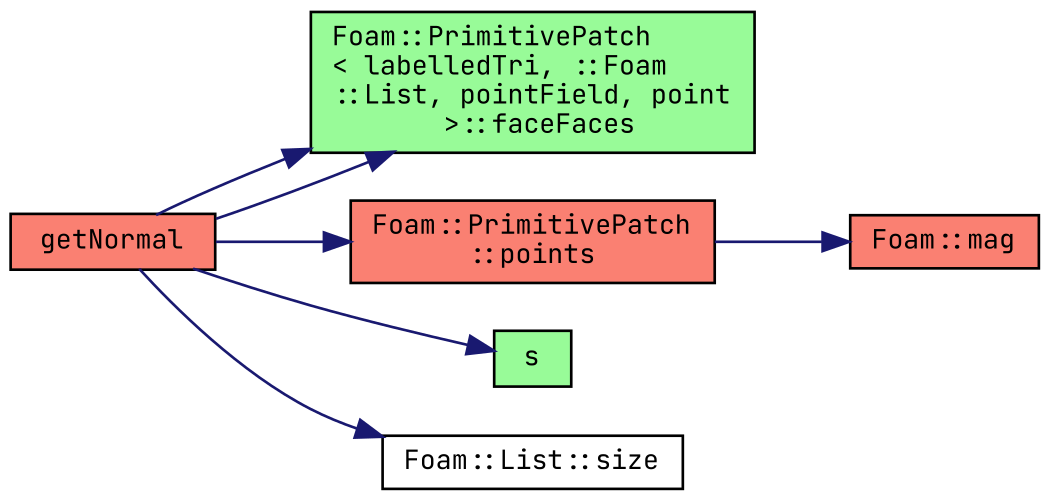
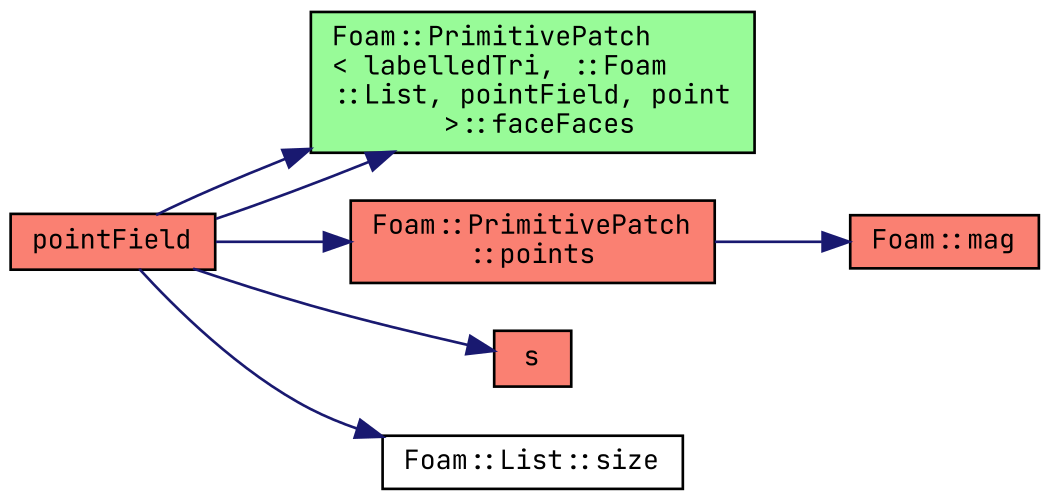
node "getNormal": label "getNormal" -> "pointField"
node "s": fillcolor palegreen -> salmon
